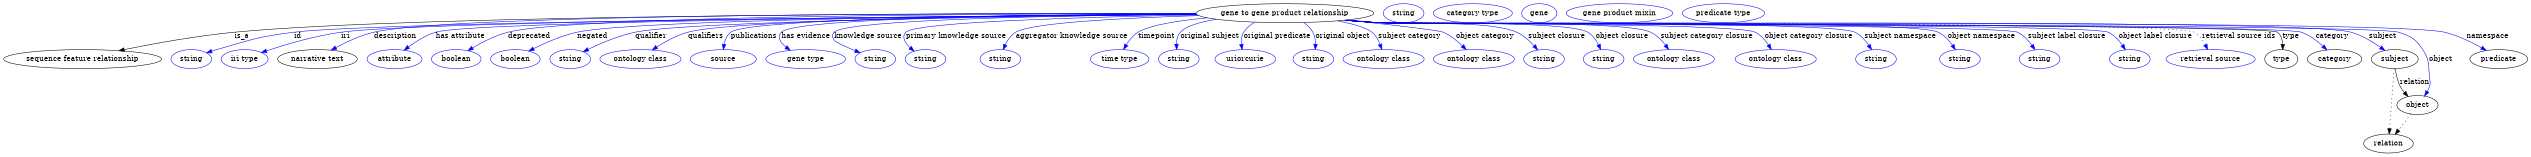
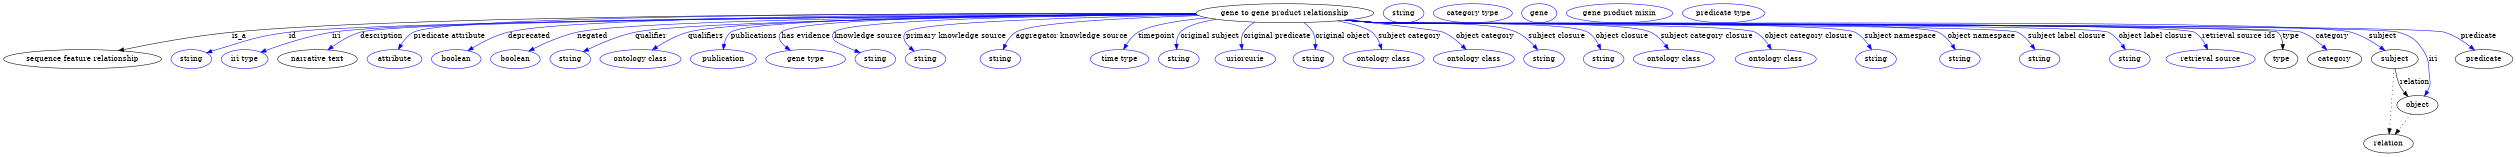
edge "gene to gene product relationship" -> "retrieval source": style dotted -> solid
edge "gene to gene product relationship" -> "attribute": label "has attribute" -> "predicate attribute"
edge "gene to gene product relationship" -> "predicate": label "namespace" -> "predicate"
node "source": label "source" -> "publication"
edge "gene to gene product relationship" -> "object": label "object" -> "iri"
